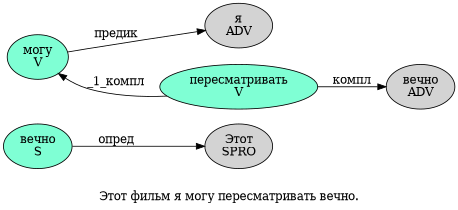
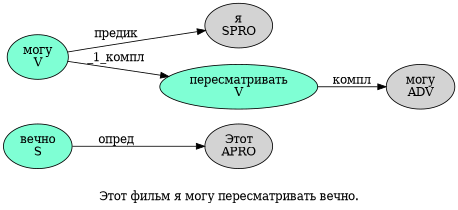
node "я ADV": label "я ADV" -> "я SPRO"
node "вечно ADV": label "вечно ADV" -> "могу ADV"
edge "пересматривать V" -> "могу V": reversed
node "Этот SPRO": label "Этот SPRO" -> "Этот APRO"
